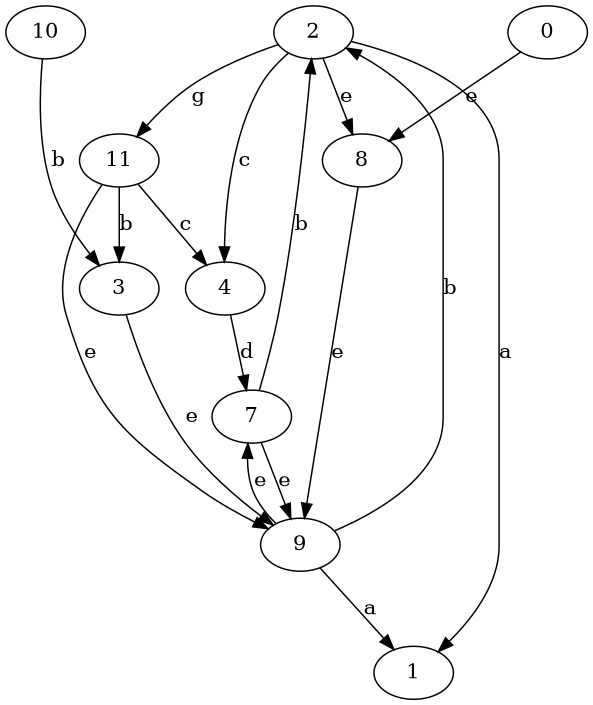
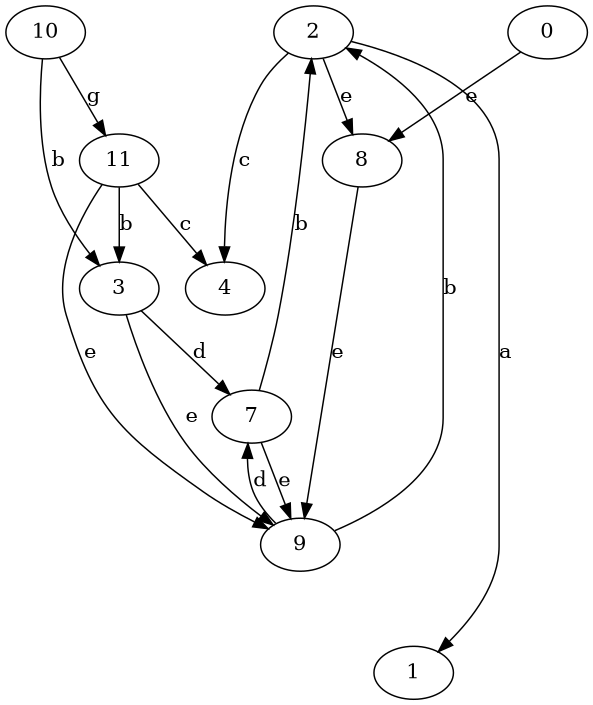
edge "2" -> "11": now "10" -> "11"
edge "4" -> "7": now "3" -> "7"
edge "9" -> "7": label "e" -> "d"
edge "9" -> "1": removed, label "a"
